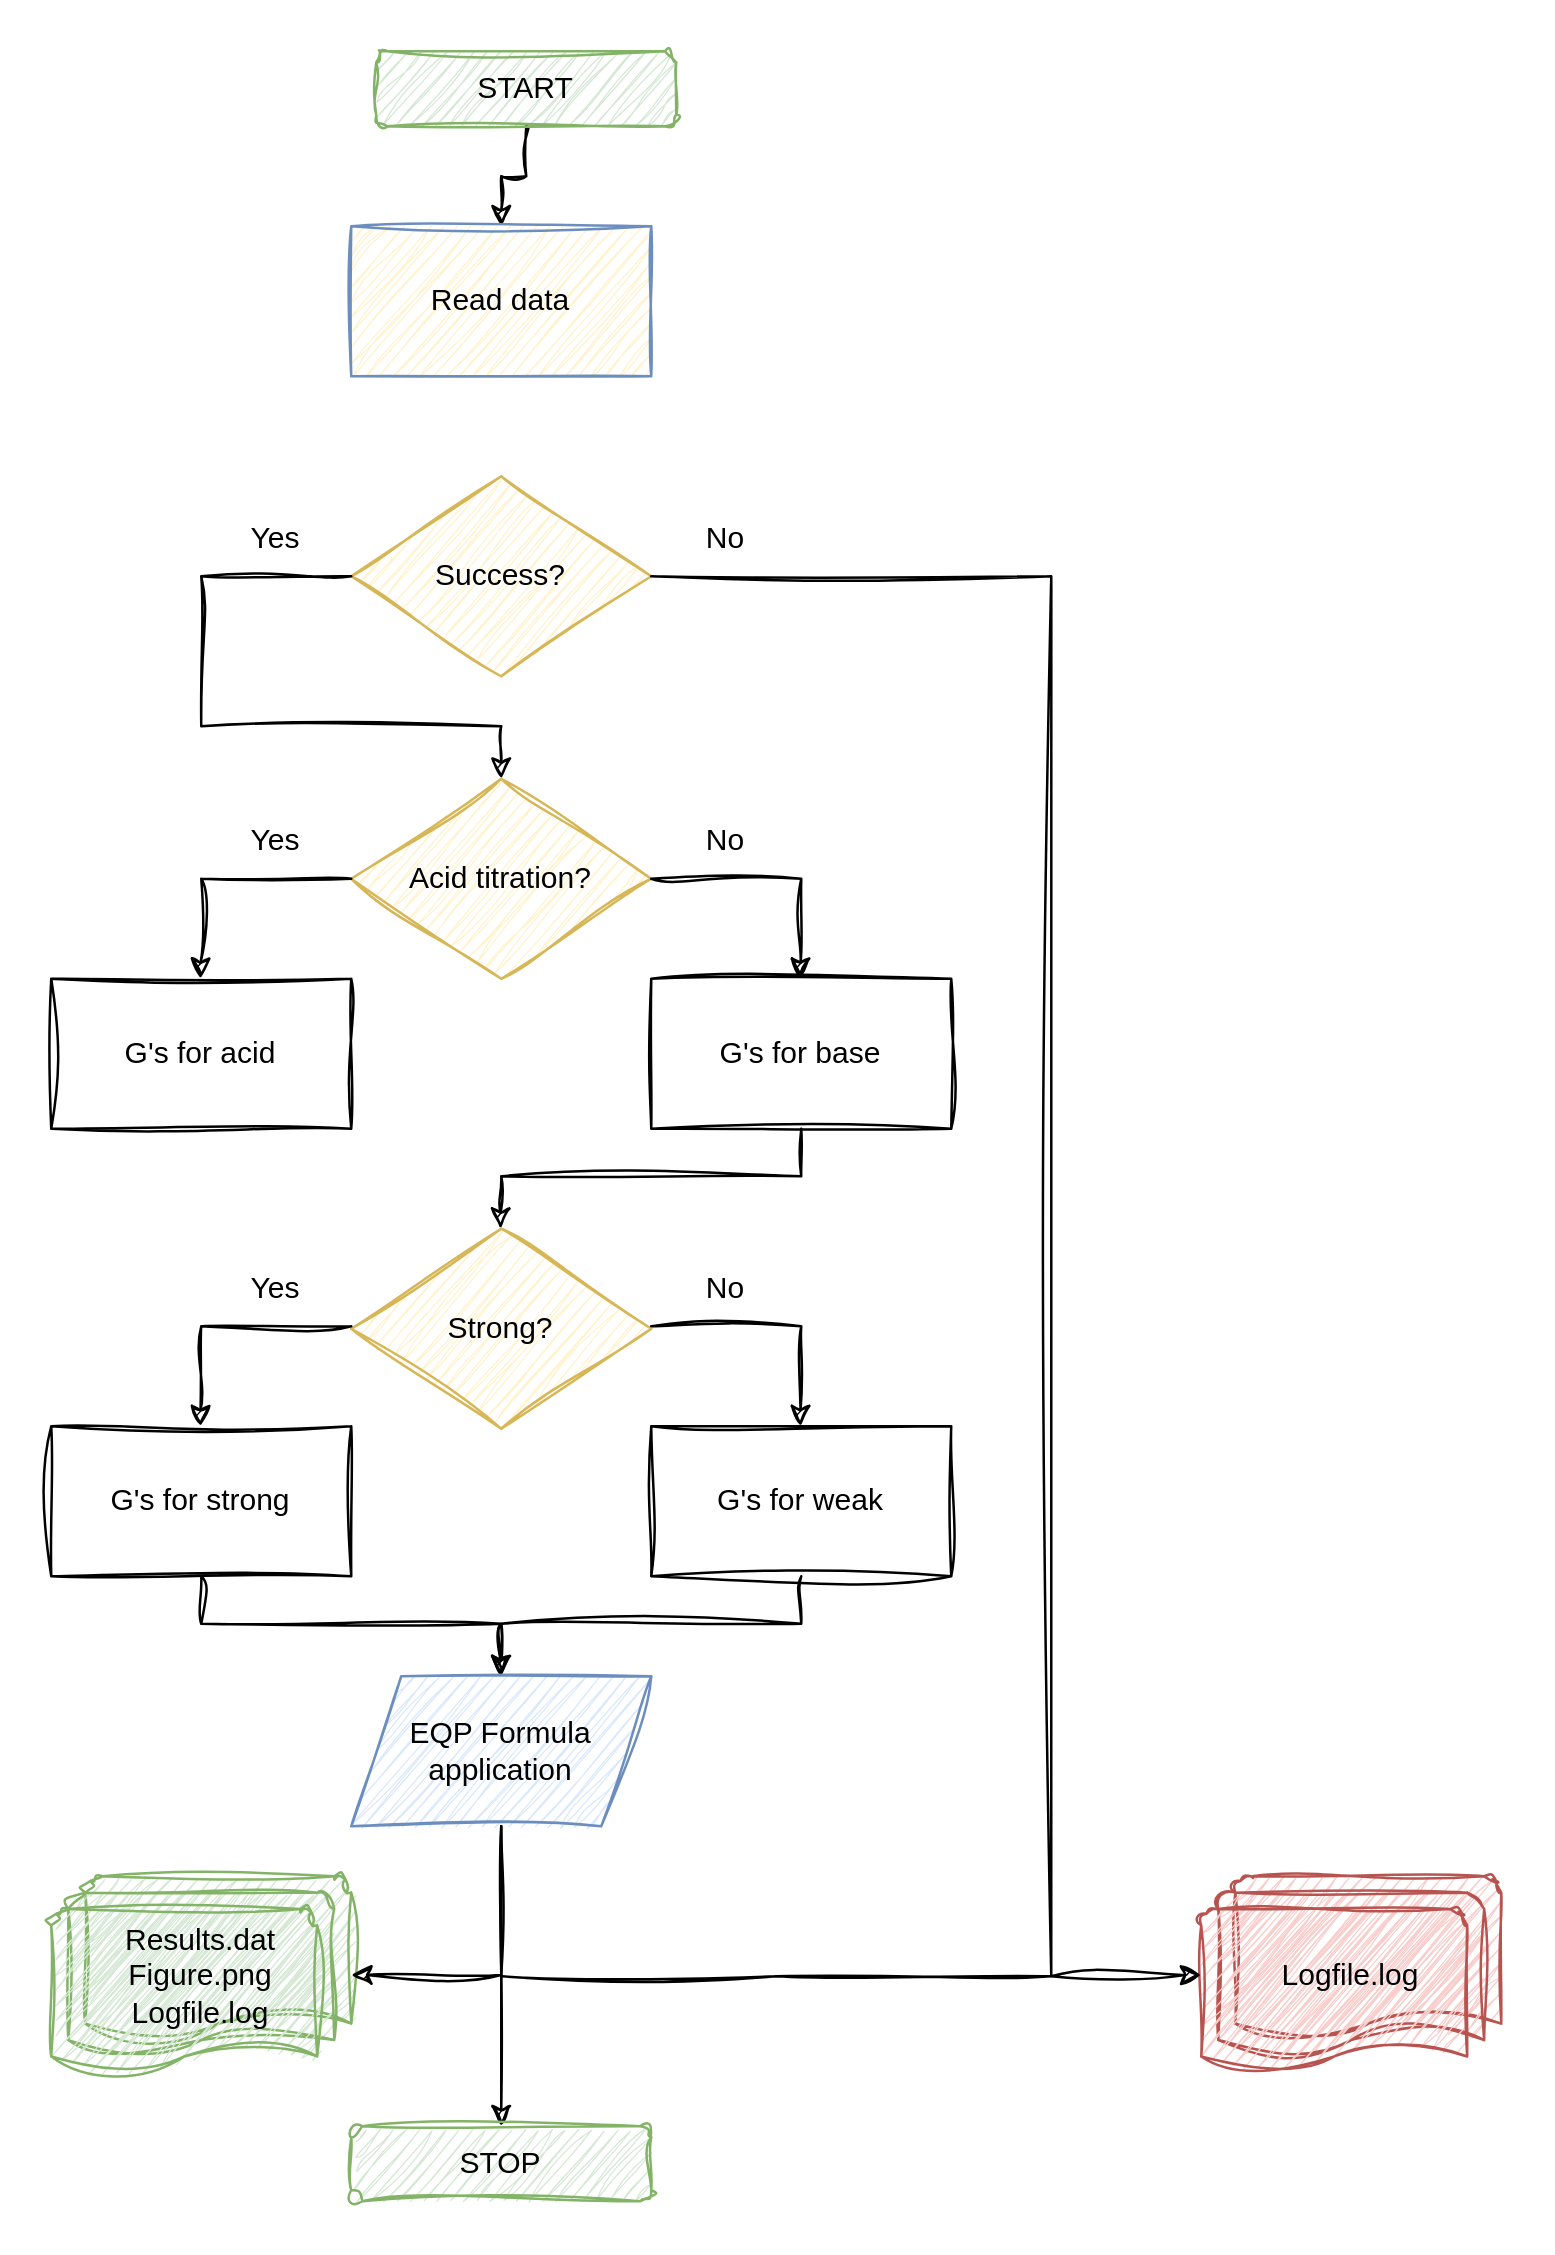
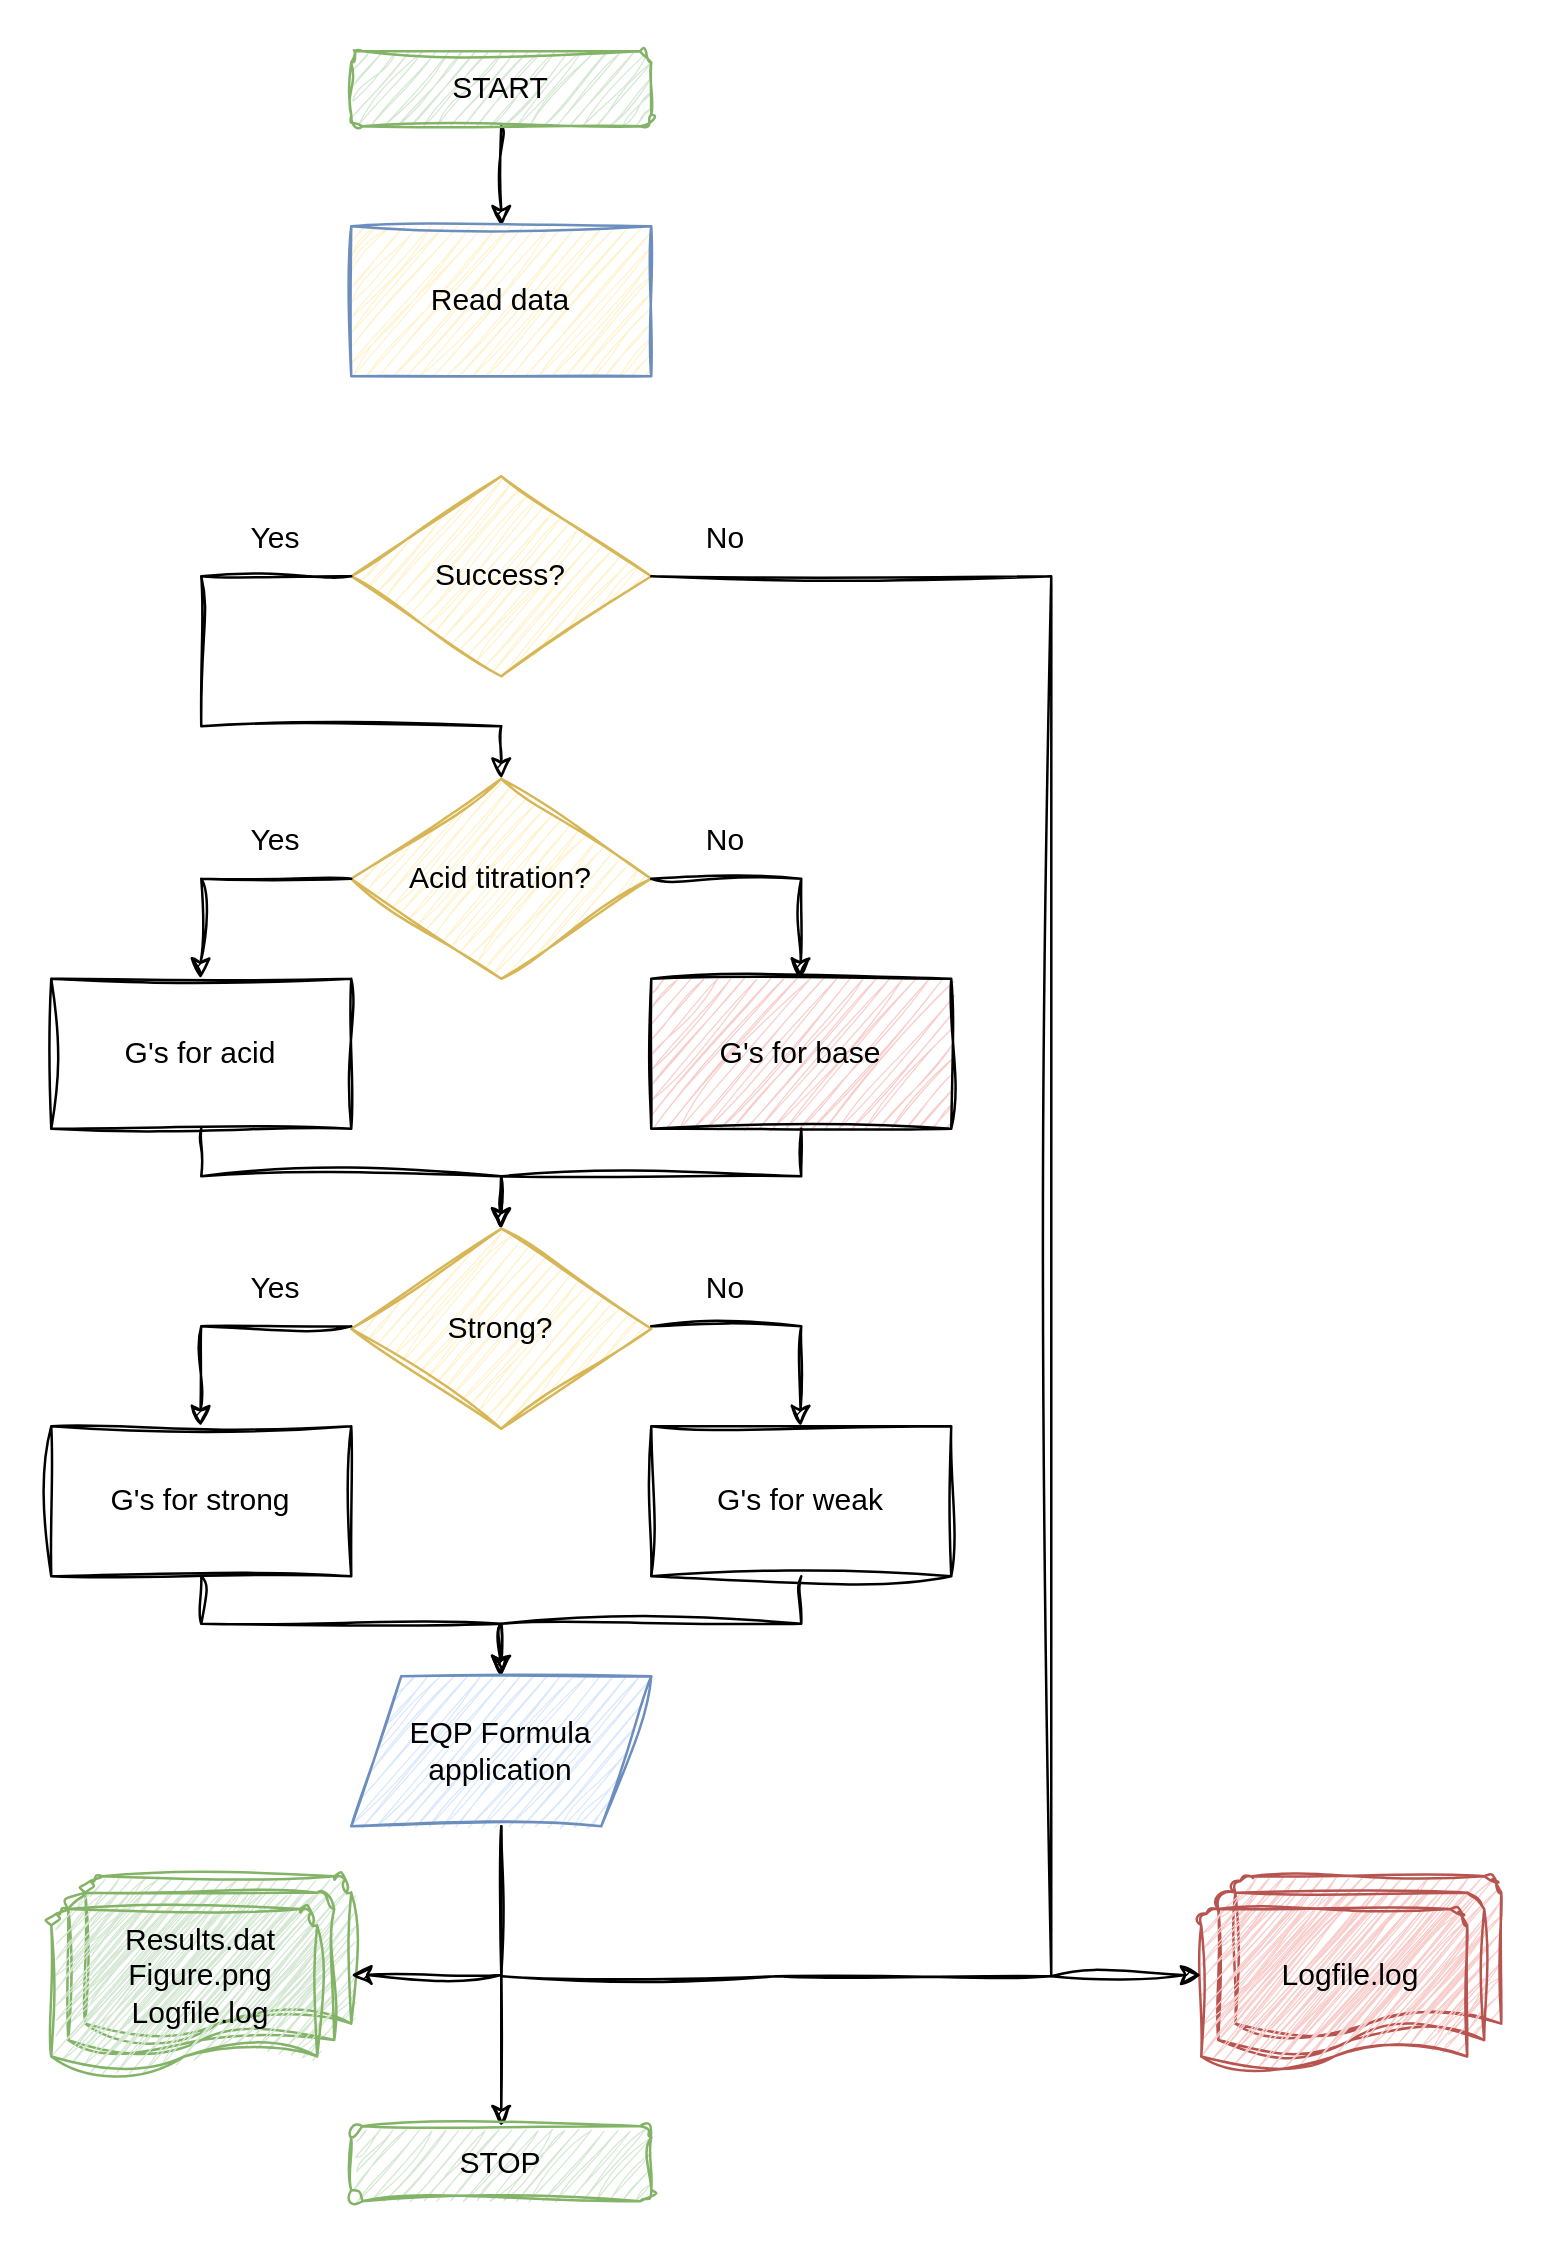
node "START": moved (526, 89) -> (501, 89)
node "G's for base": fillcolor #ffffff -> #f8cecc
edge "G's for acid" -> "Strong?": added
